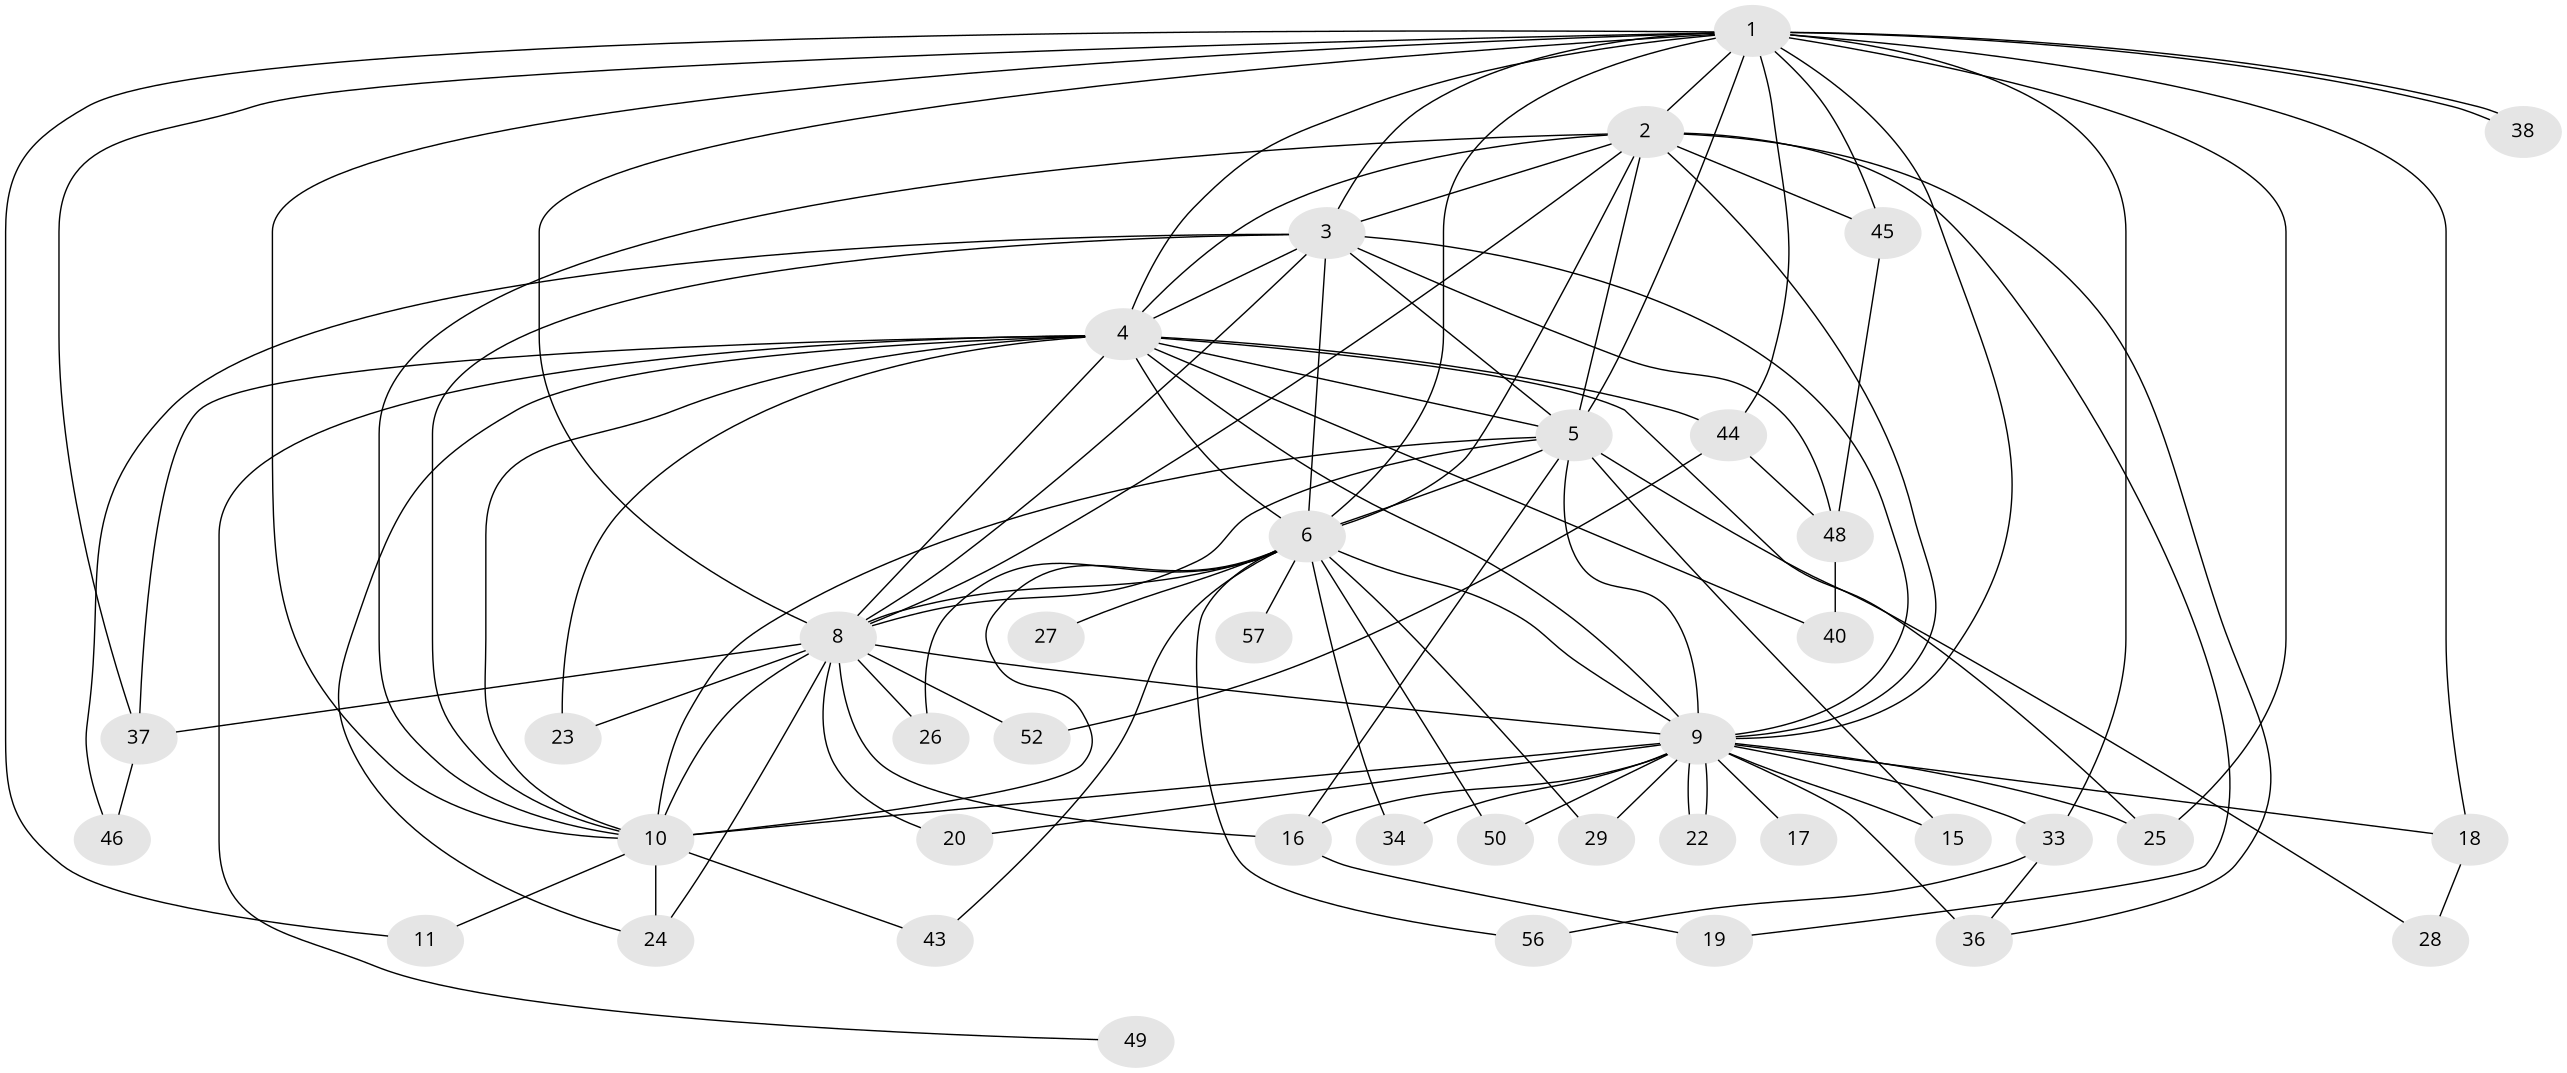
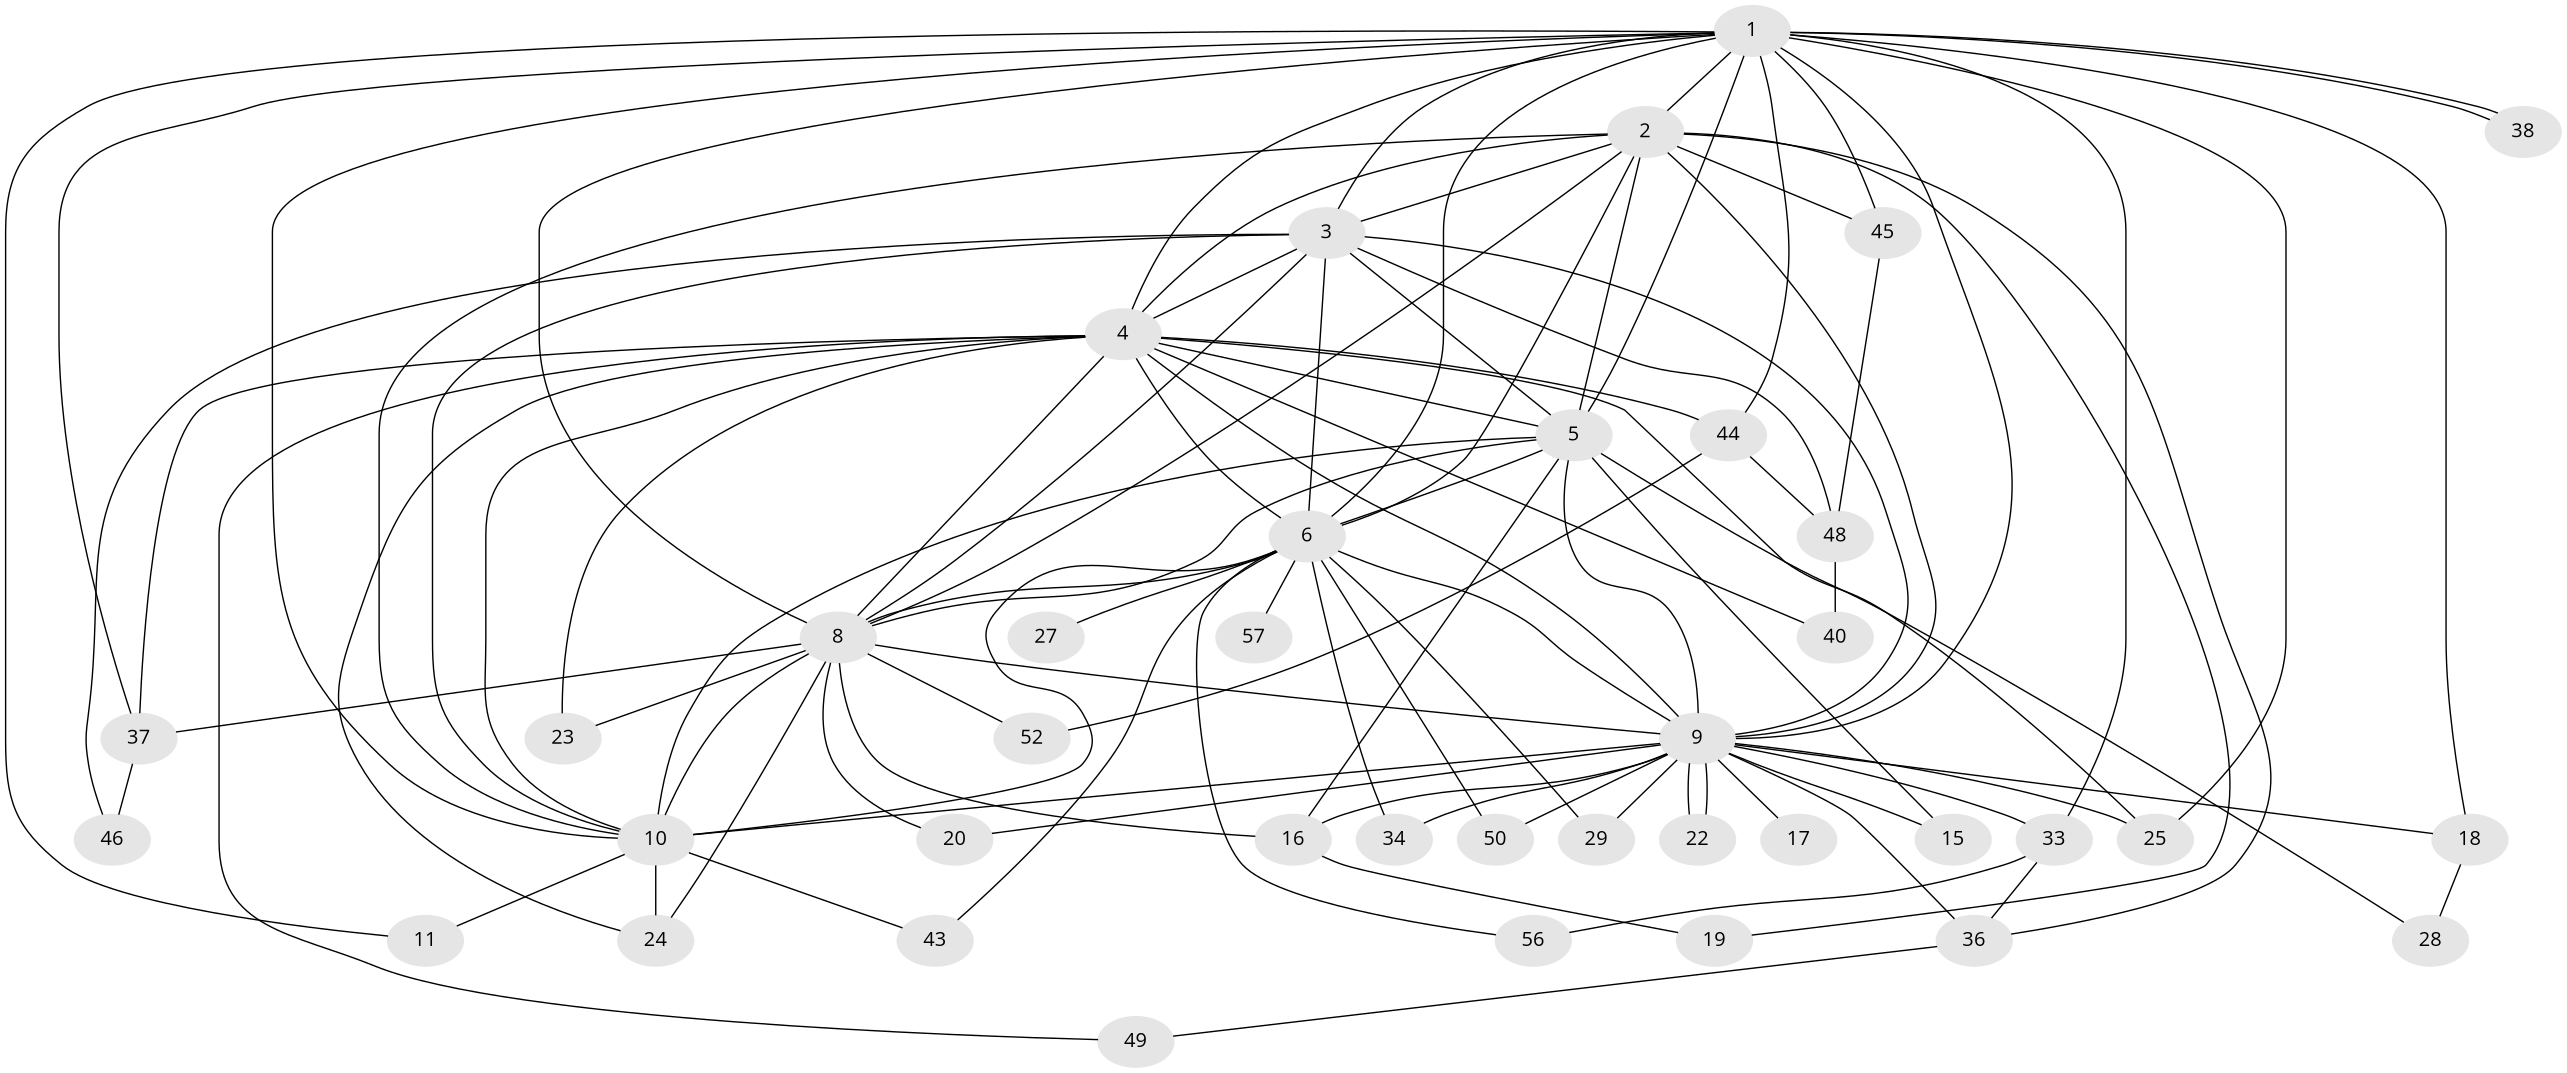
node "26": removed
edge "36" -- "49": added
